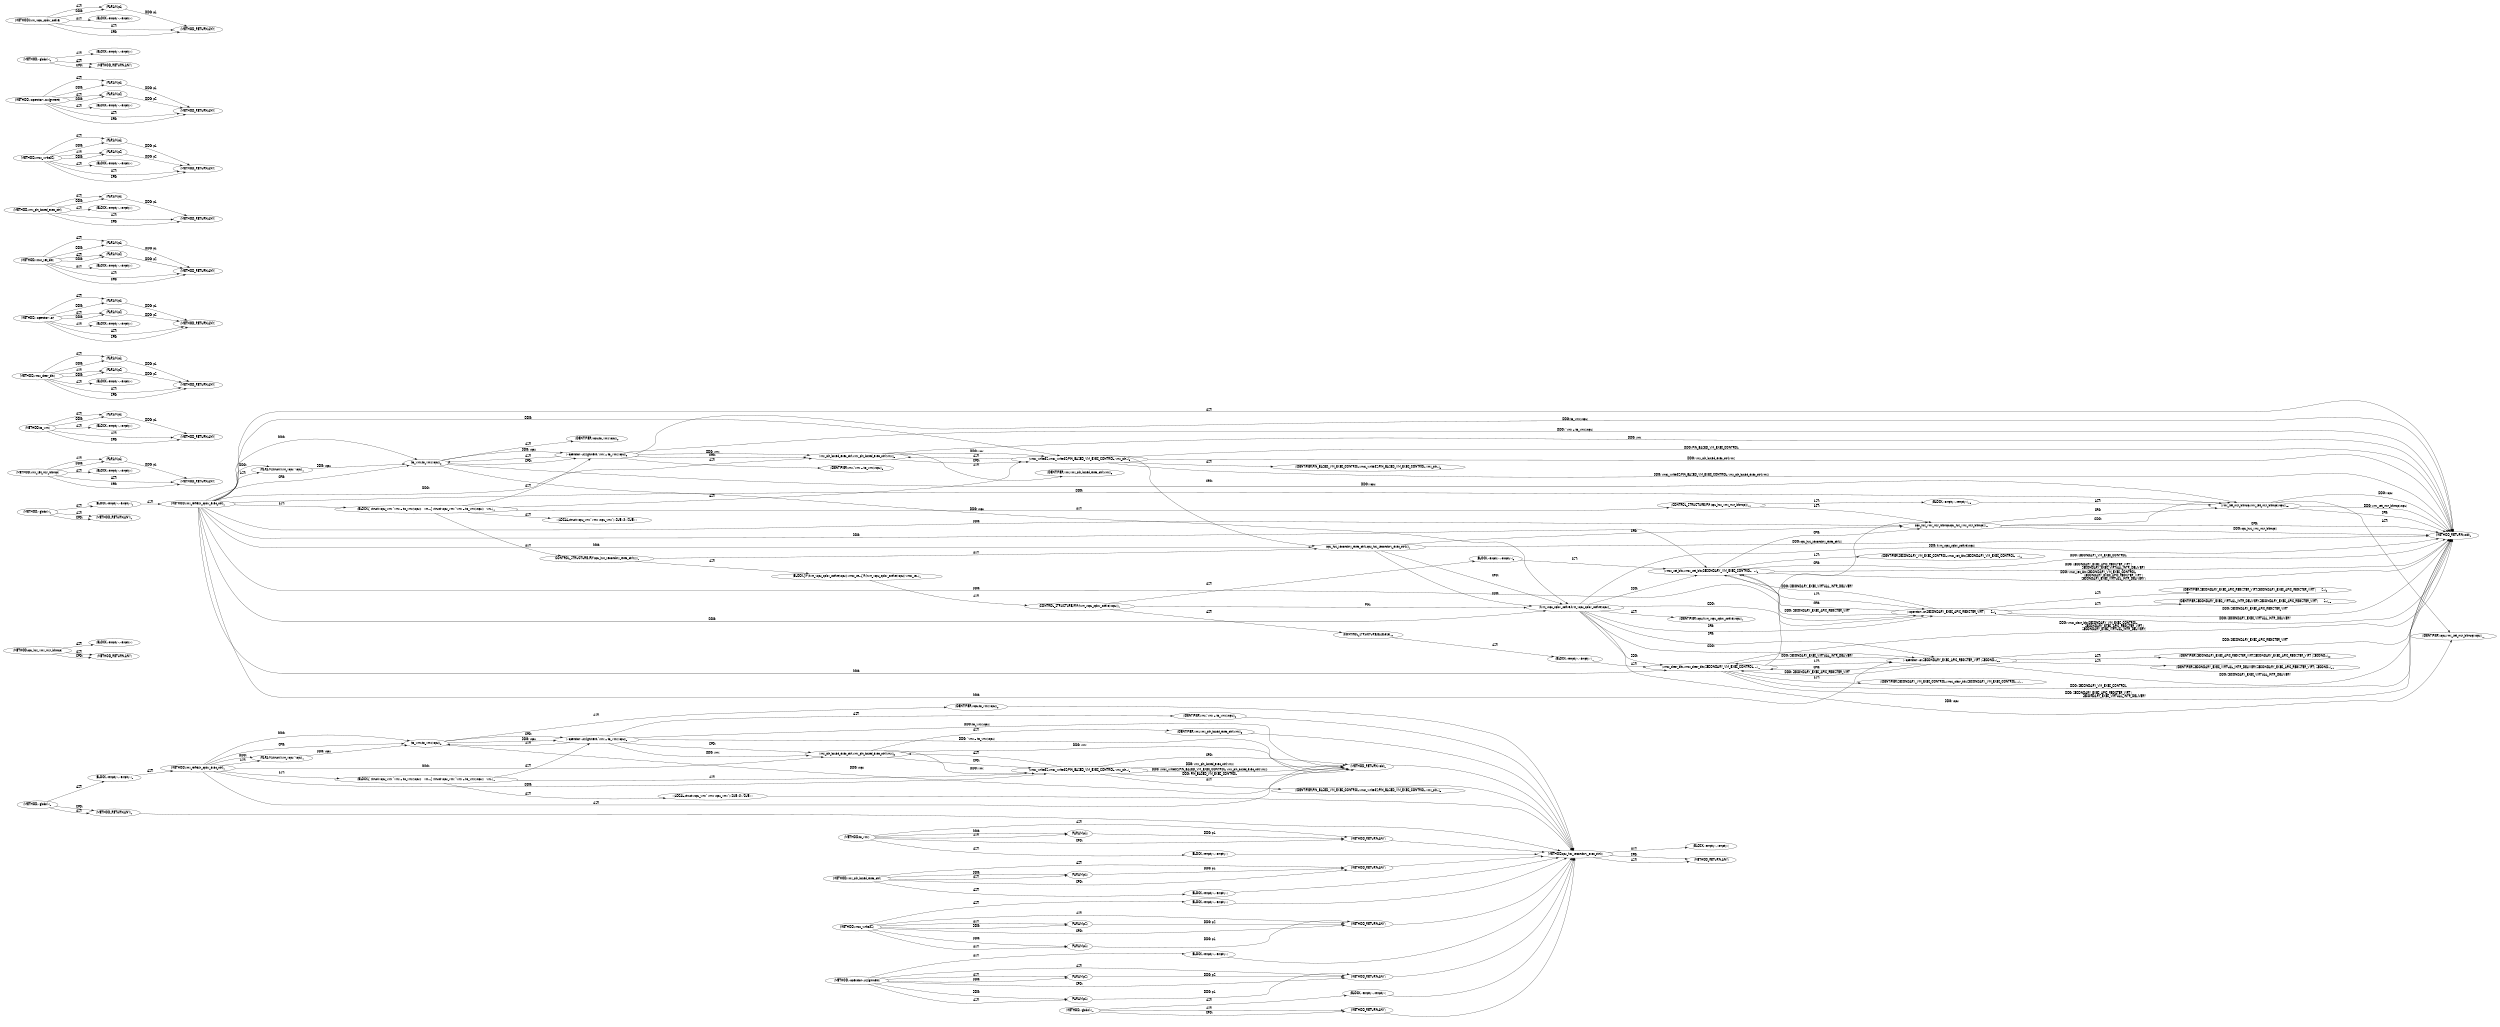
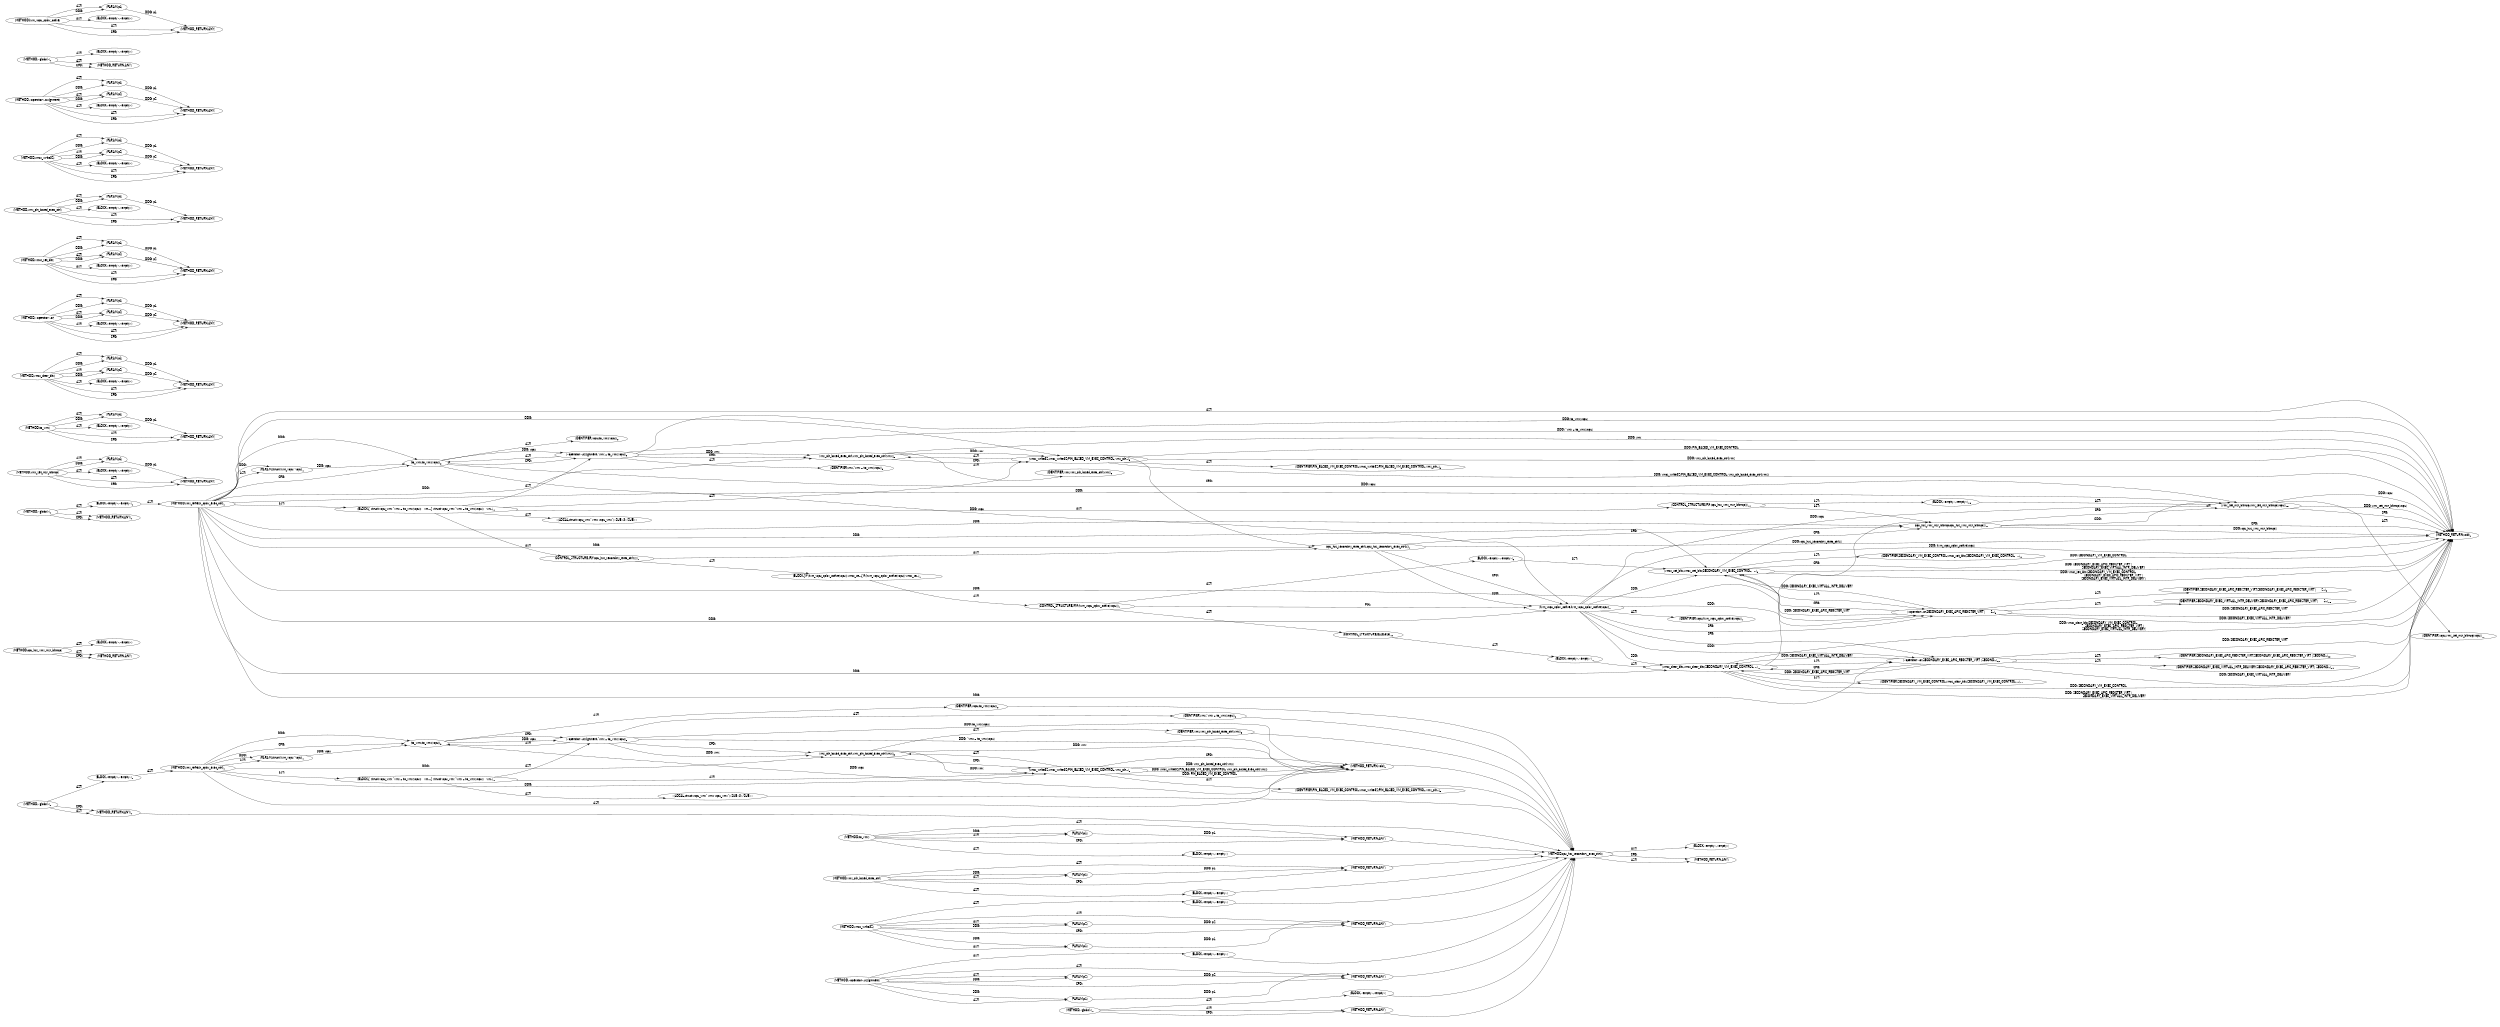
edge "(kvm_vcpu_apicv_active,kvm_vcpu_apicv_active(vcpu))" -> "(IDENTIFIER,vcpu,vmx_set_msr_bitmap(vcpu))": now "(kvm_vcpu_apicv_active,kvm_vcpu_apicv_active(vcpu))" -> "(vmx_set_msr_bitmap,vmx_set_msr_bitmap(vcpu))"
